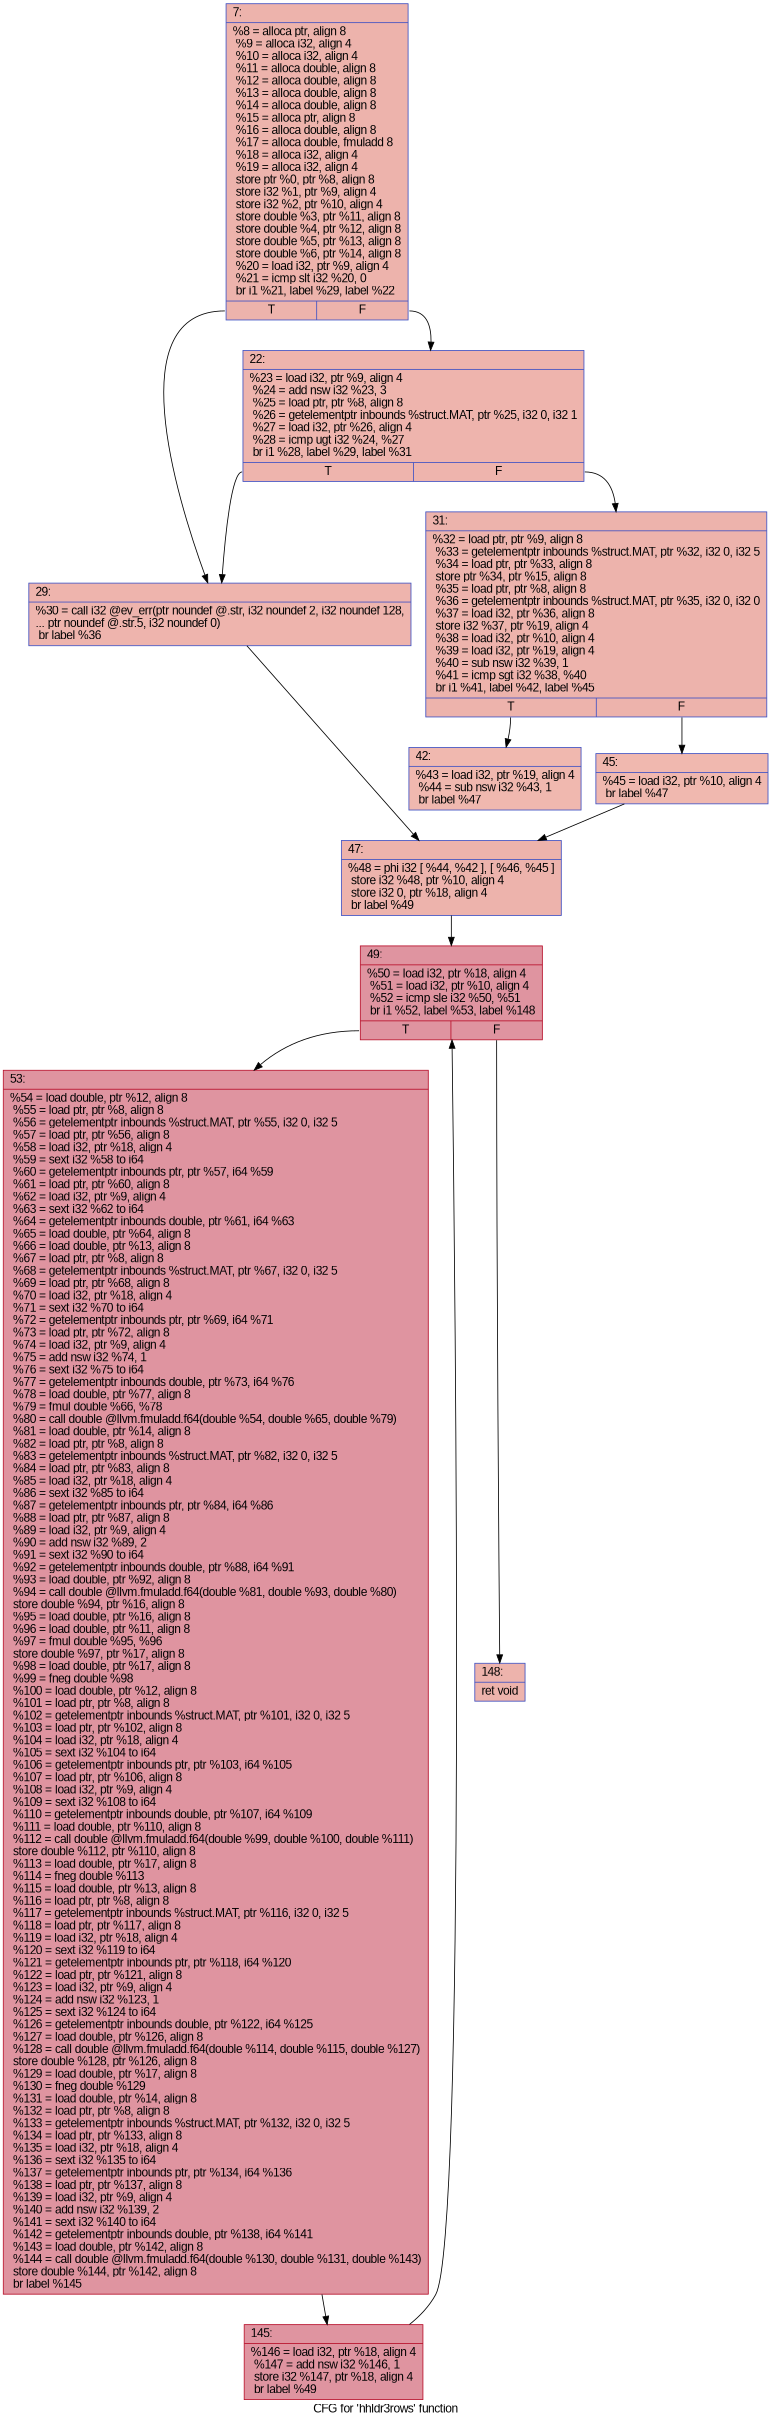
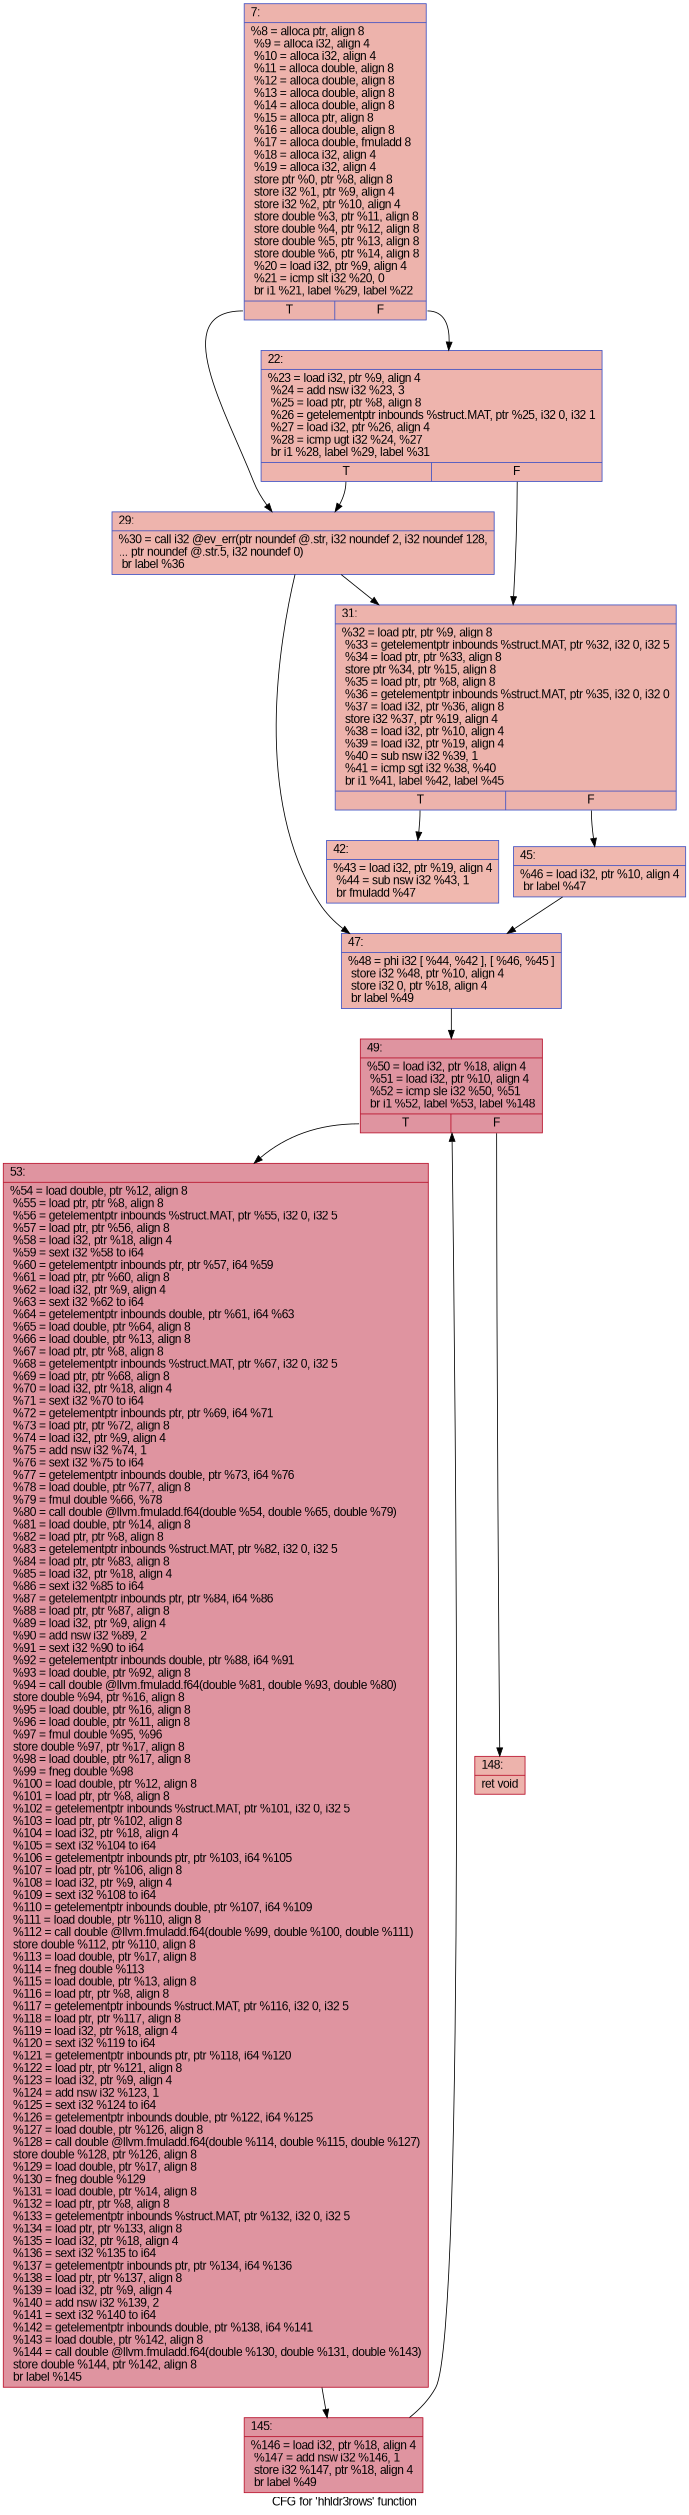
edge "29:" -> "31:": added
node "45:": text "%45 = load i32, ptr %10, align 4" -> "%46 = load i32, ptr %10, align 4"
node "42:": text "br label %47" -> "br fmuladd %47"
node "148:": color #3d50c3ff -> #b70d28ff
